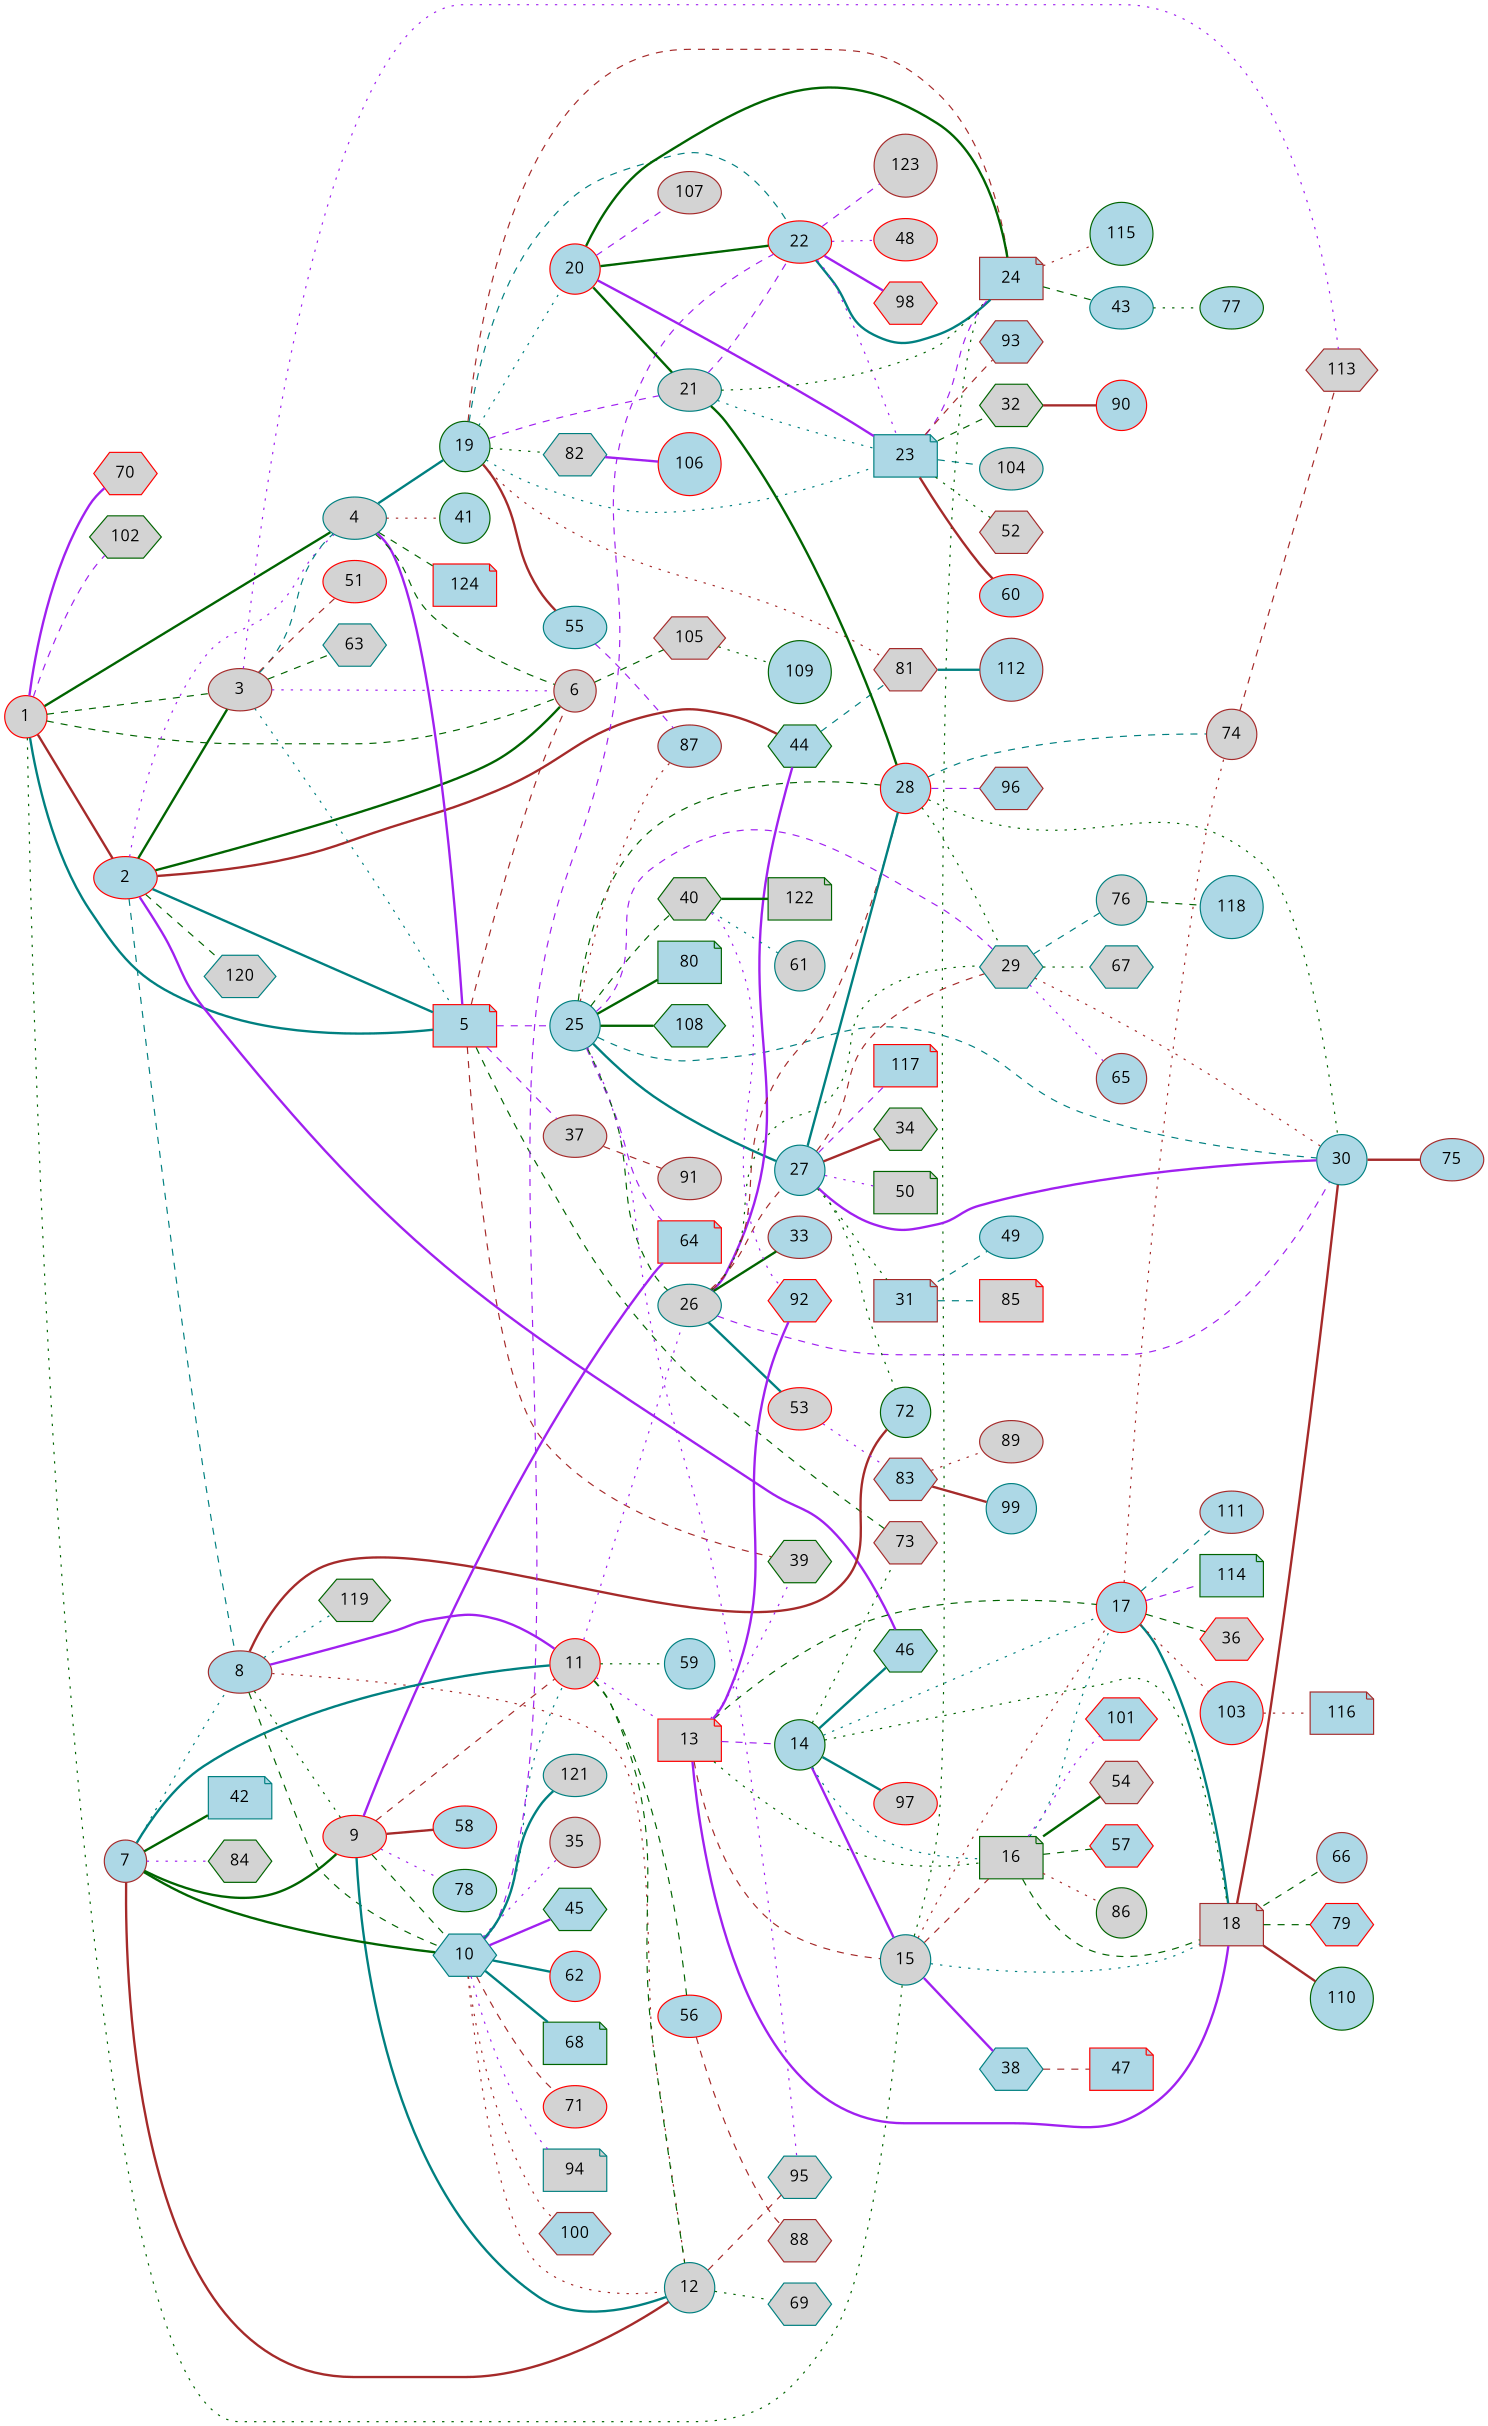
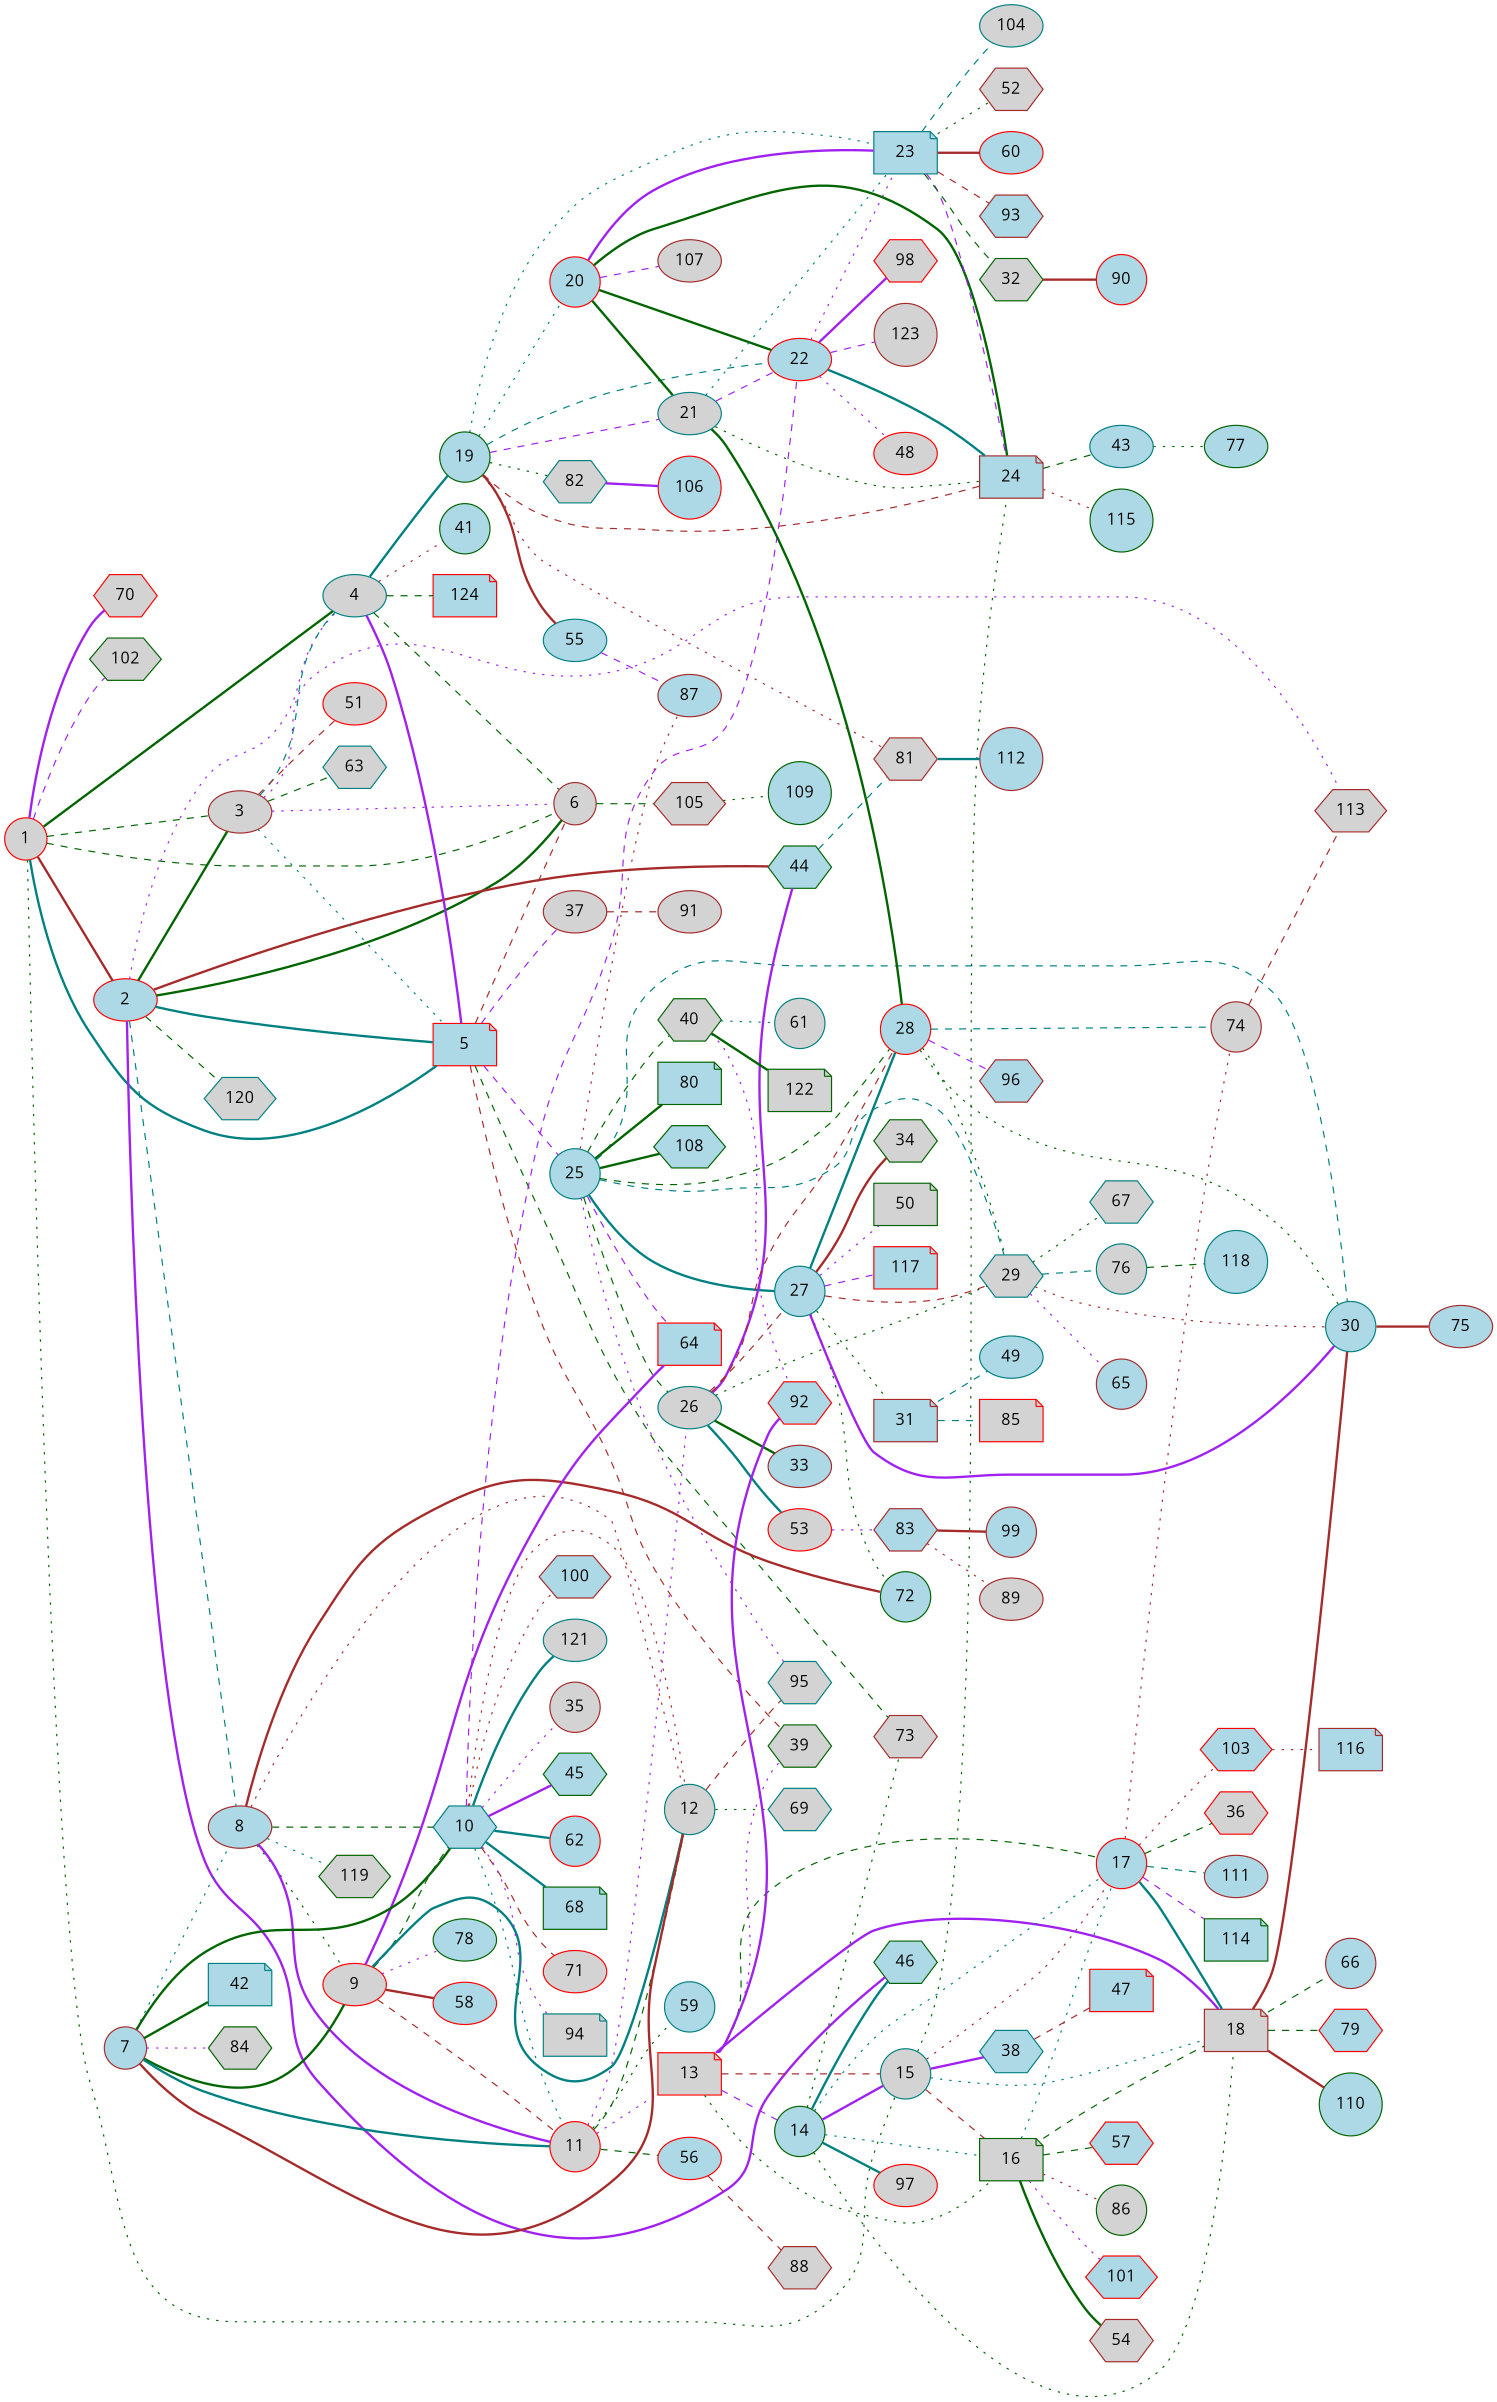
edge "29" -- "25": color purple -> teal
edge "30" -- "26": removed
node "99": color teal -> brown
node "103": shape circle -> hexagon
